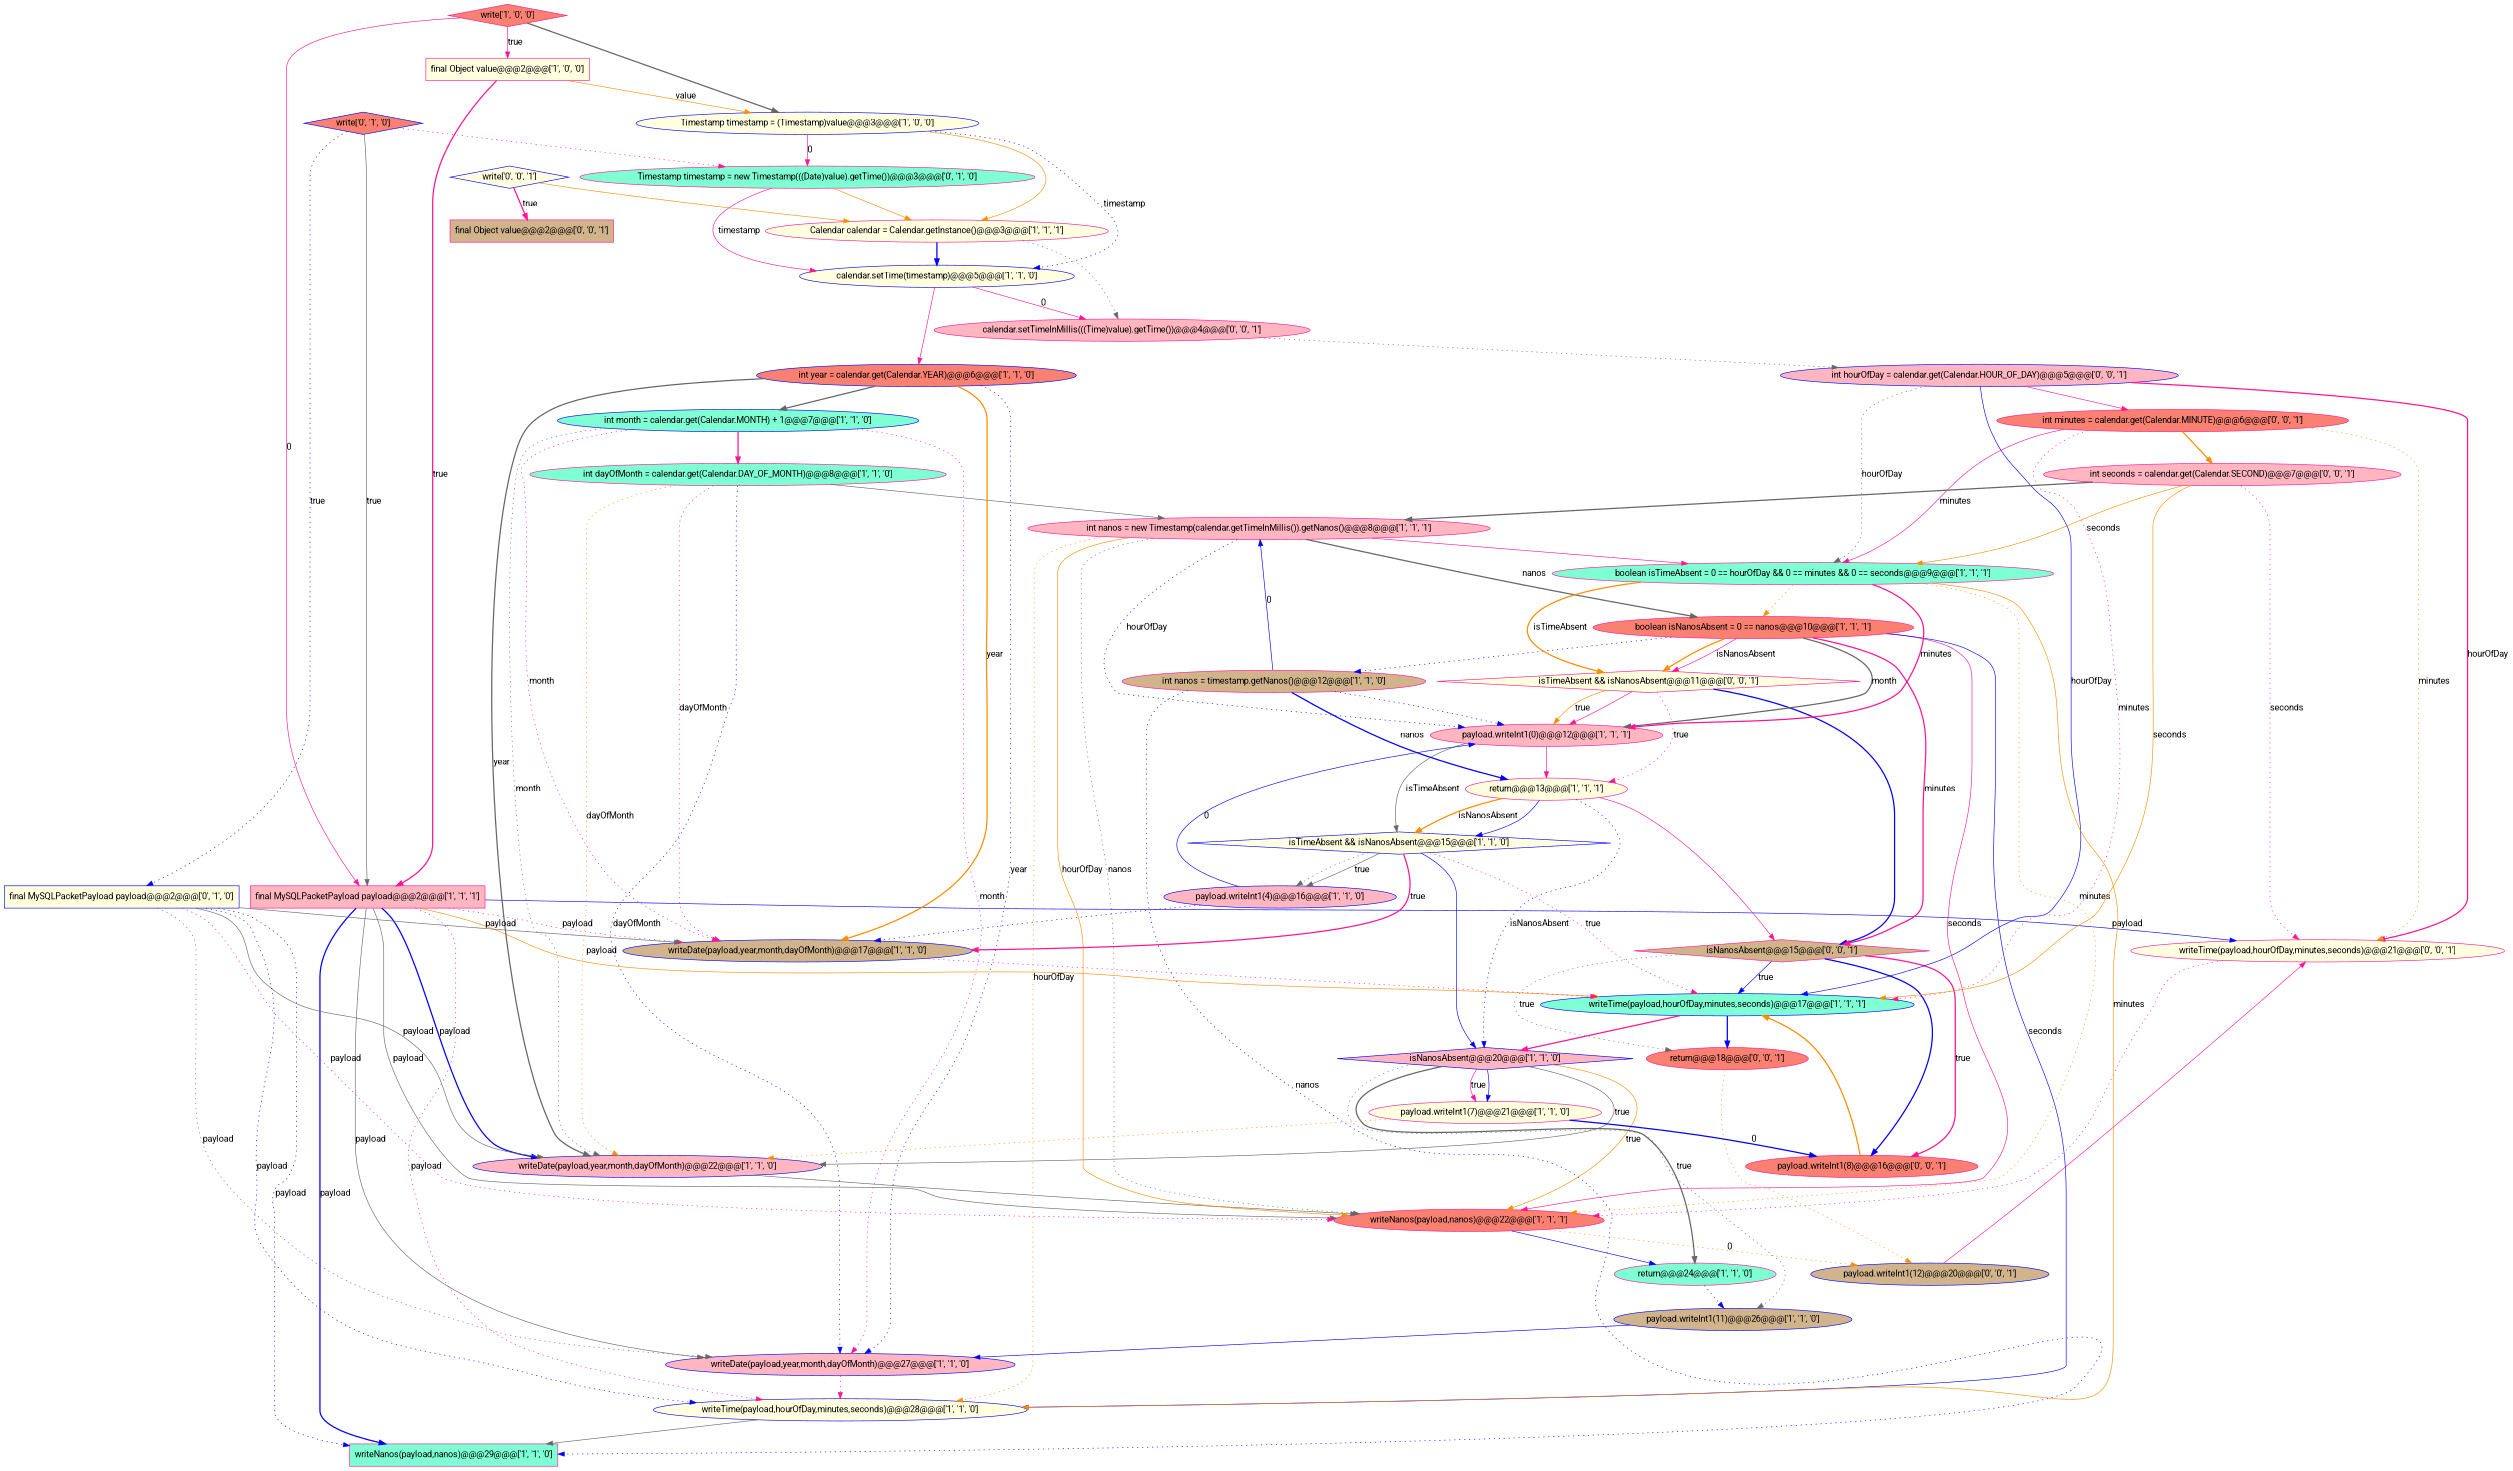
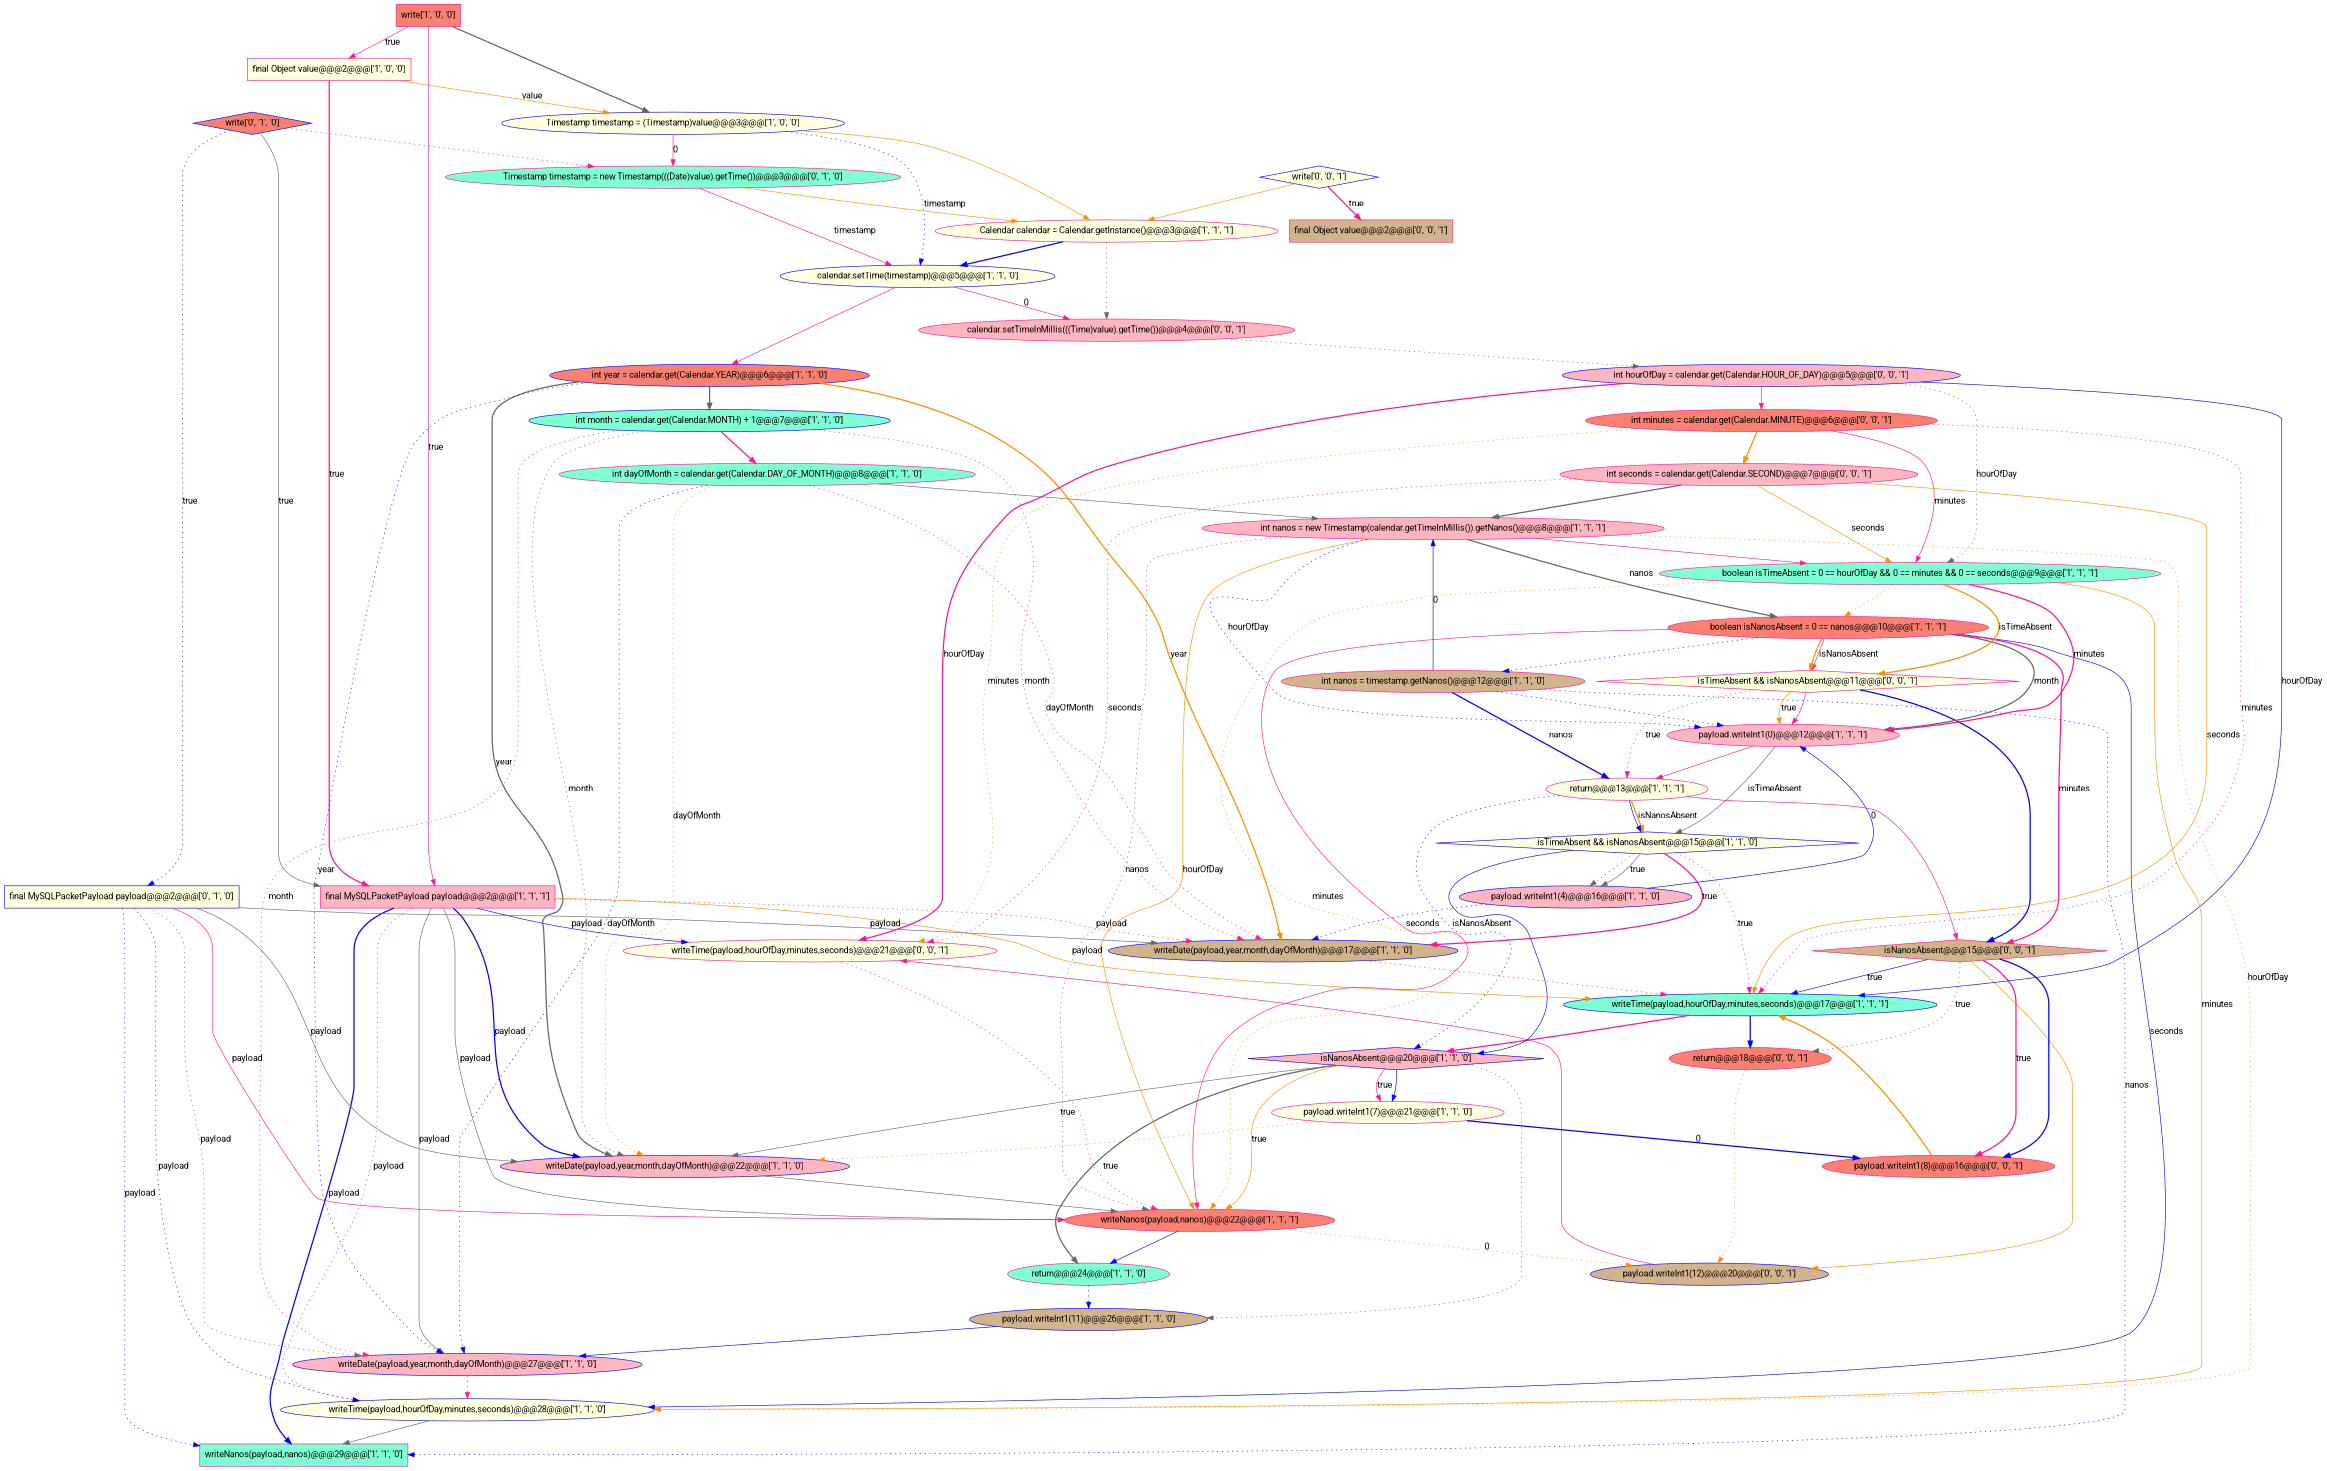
node "write['1', '0', '0']": shape diamond -> box
edge "write['1', '0', '0']" -> "final MySQLPacketPayload payload@@@2@@@['1', '1', '1']": label "0" -> "true"
edge "isNanosAbsent@@@15@@@['0', '0', '1']" -> "payload.writeInt1(12)@@@20@@@['0', '0', '1']": added
edge "final MySQLPacketPayload payload@@@2@@@['0', '1', '0']" -> "writeNanos(payload,nanos)@@@22@@@['1', '1', '1']": style dotted -> solid
